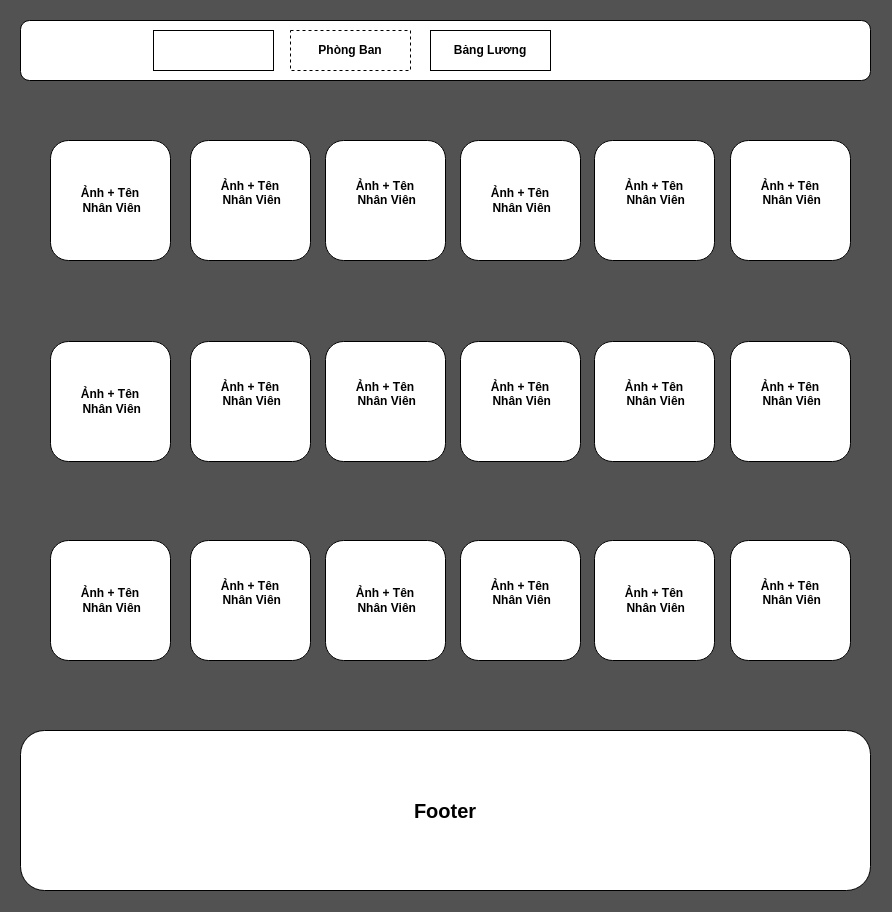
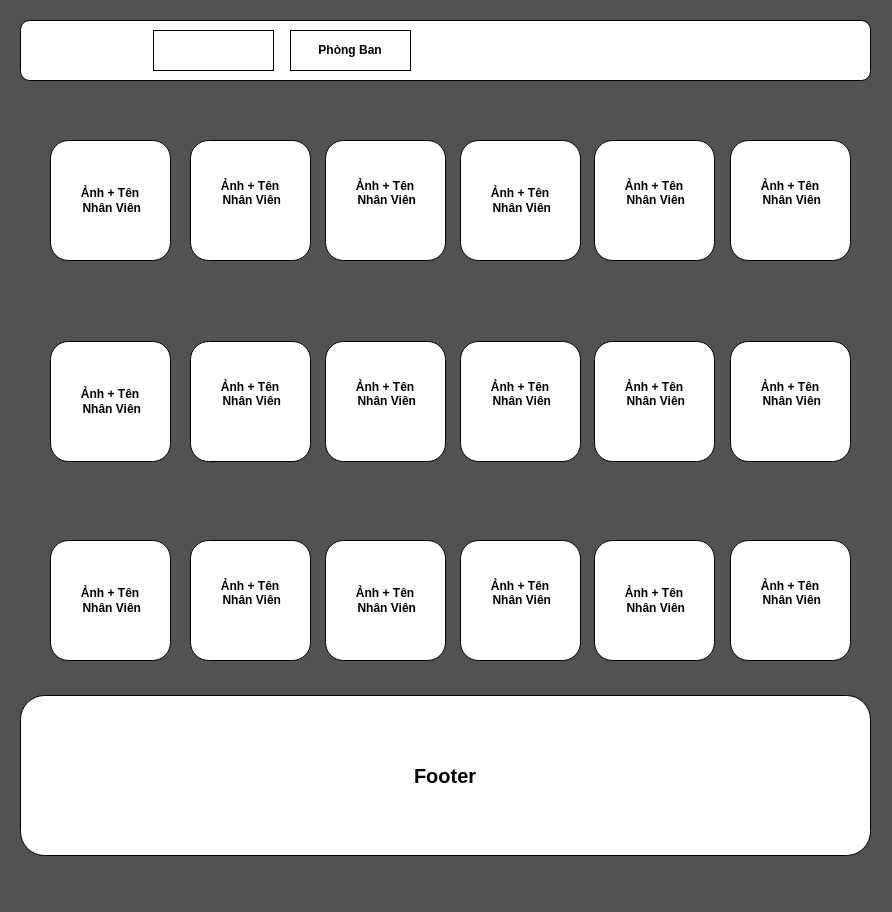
node "Phòng Ban": style dashed -> solid
node "Bảng Lương": removed
node "Footer": moved (446, 811) -> (446, 776)
